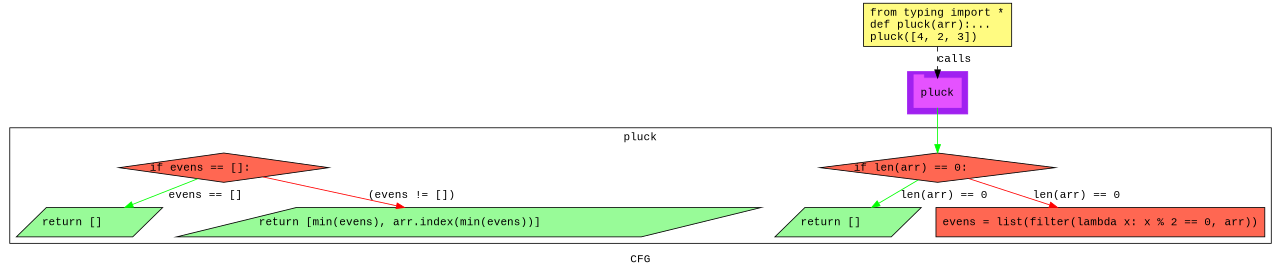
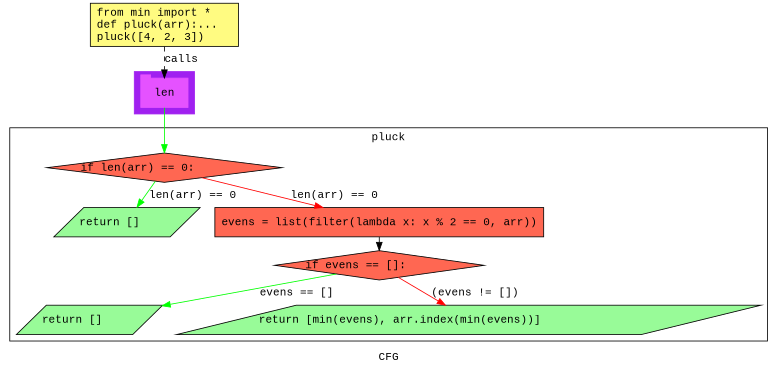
node "from typing import * def pluck(arr):... pluck([4, 2, 3])": label "from typing import * def pluck(arr):... pluck([4, 2, 3])" -> "from min import * def pluck(arr):... pluck([4, 2, 3])"
node "pluck": label "pluck" -> "len"
edge "evens = list(filter(lambda x: x % 2 == 0, arr))" -> "if evens == []:": added
